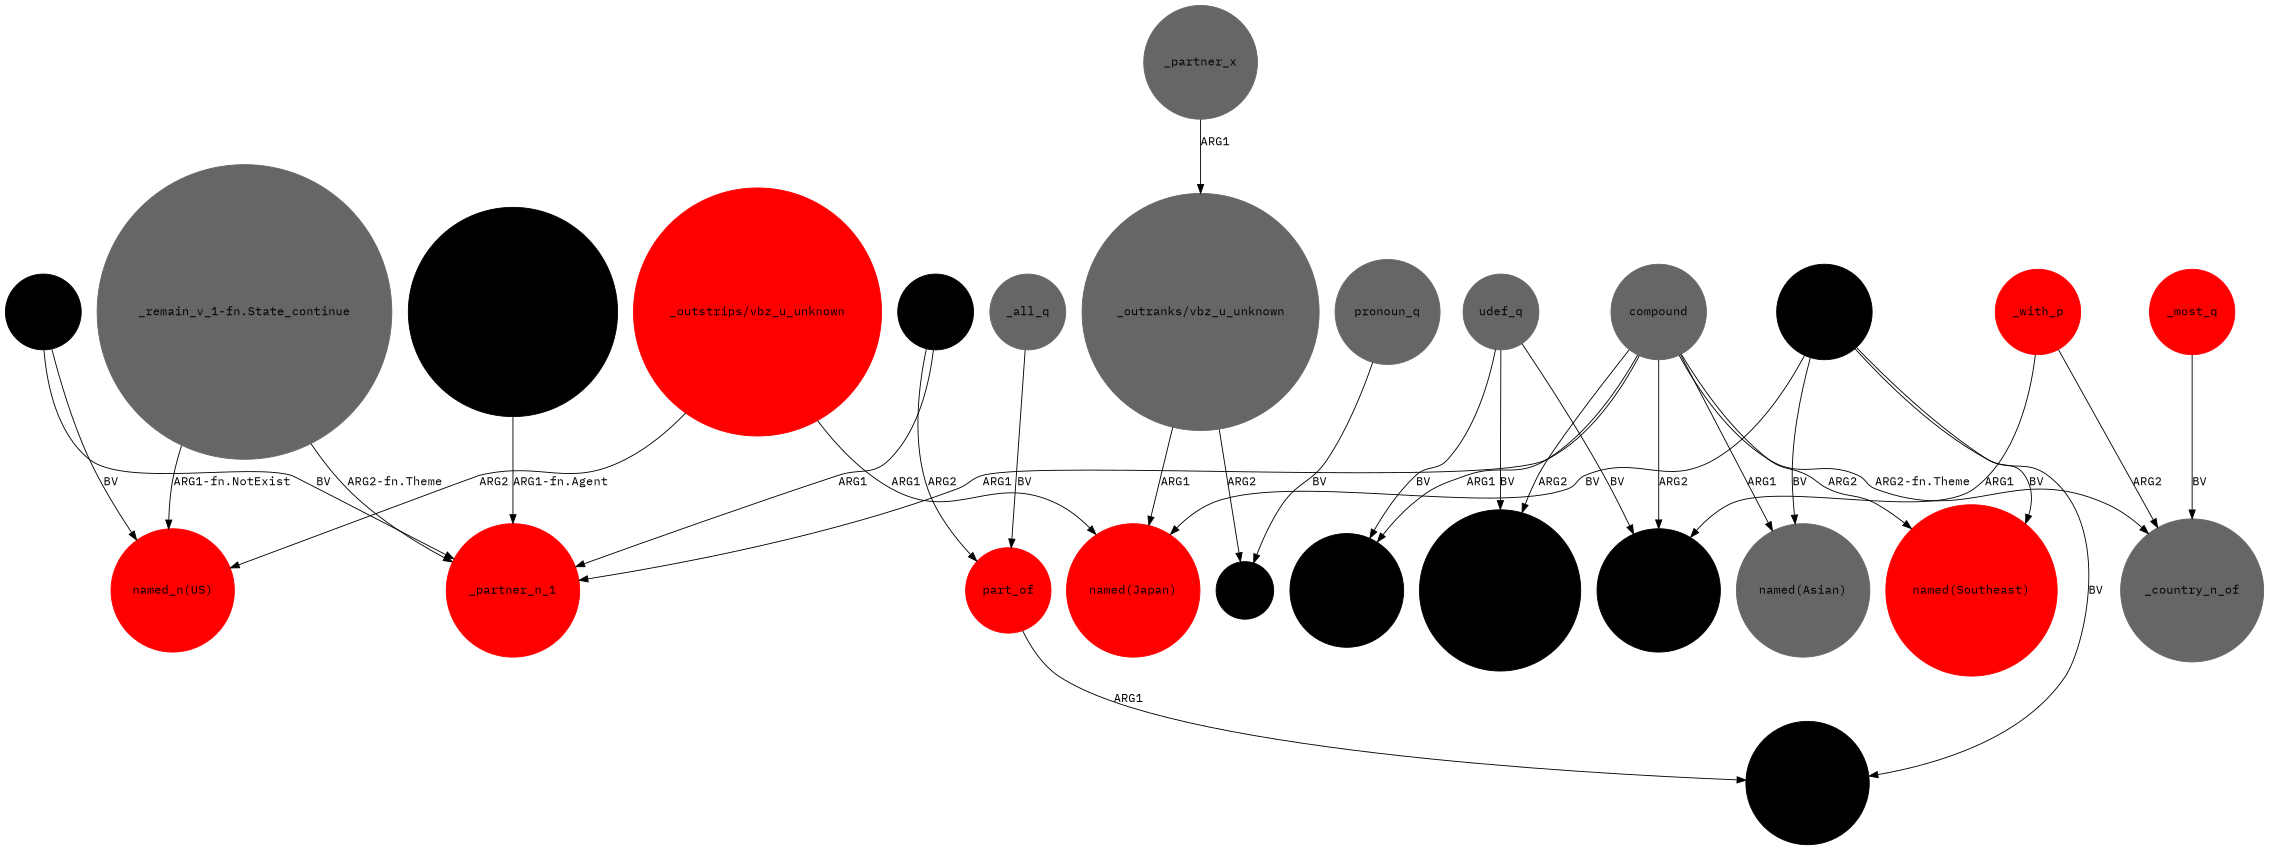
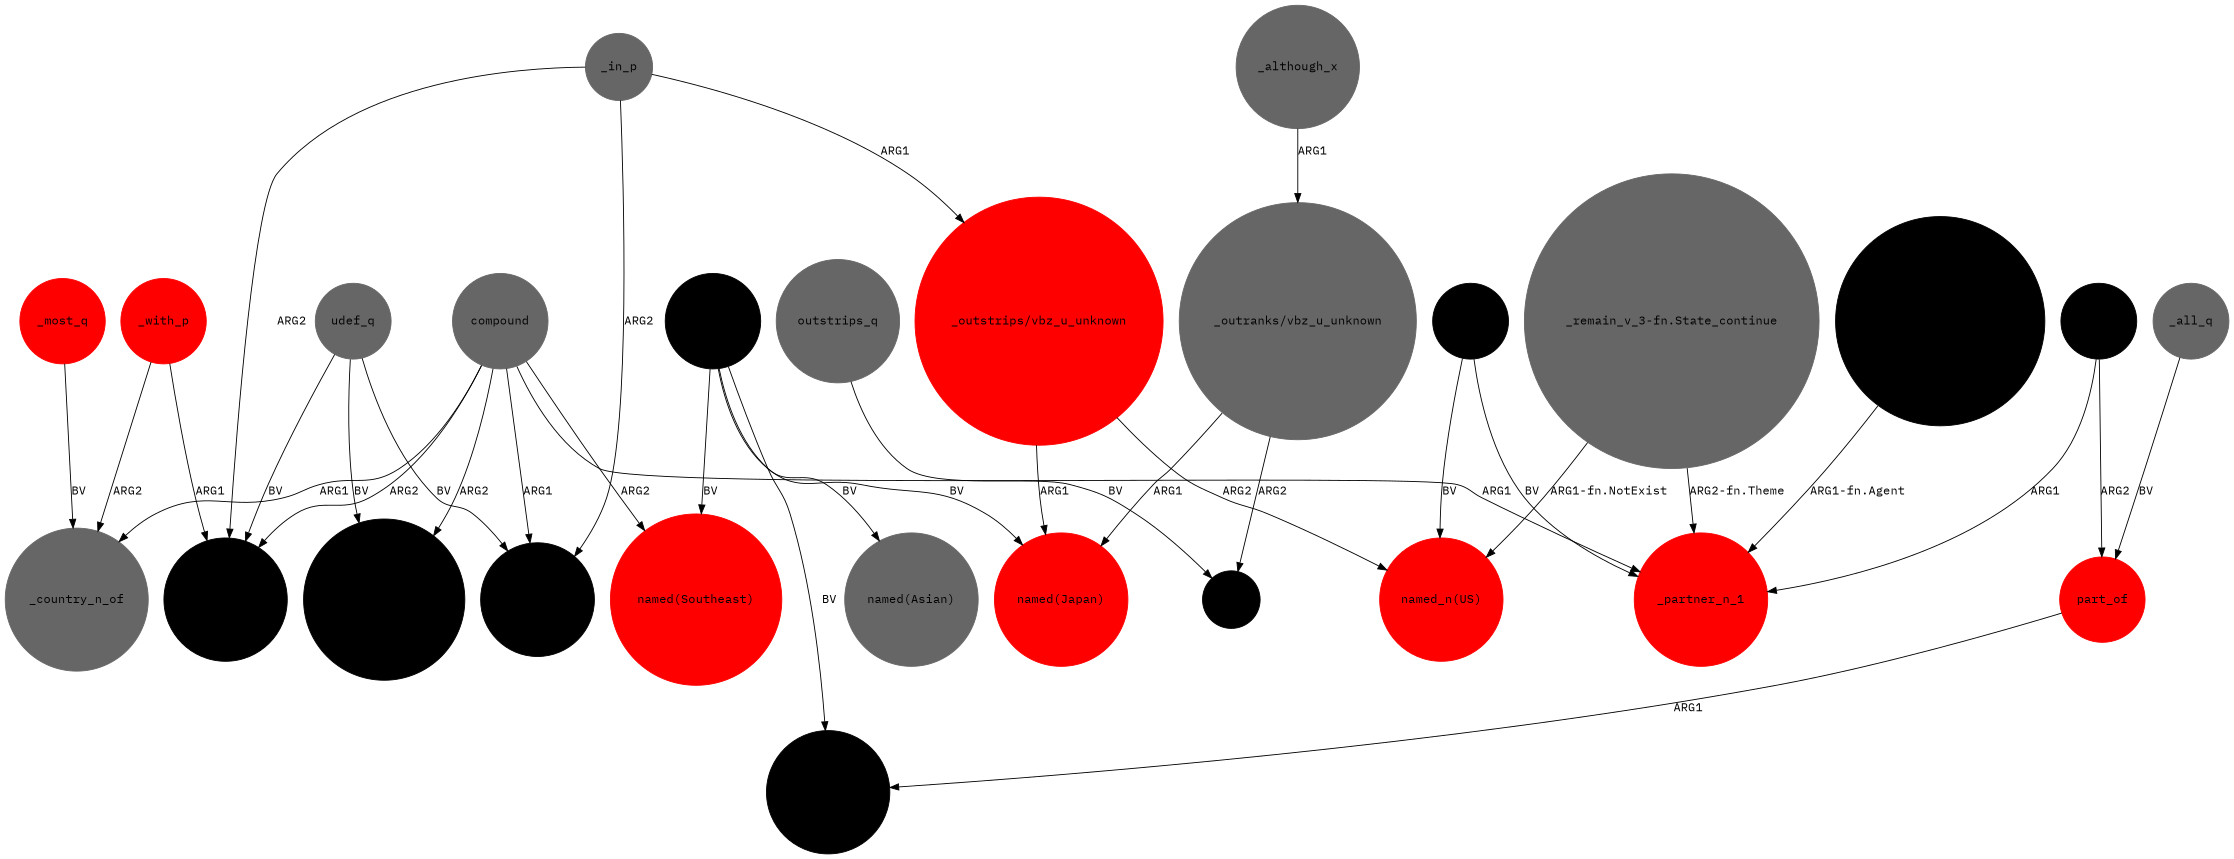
node "_partner_x": label "_partner_x" -> "_although_x"
node "_in_p": added
node "_remain_v_1-fn.State_continue": label "_remain_v_1-fn.State_continue" -> "_remain_v_3-fn.State_continue"
node "pronoun_q": label "pronoun_q" -> "outstrips_q"
edge "compound" -> "named(Asian)": removed, label "ARG1"
edge "compound" -> "_country_n_of": label "ARG2-fn.Theme" -> "ARG1"
